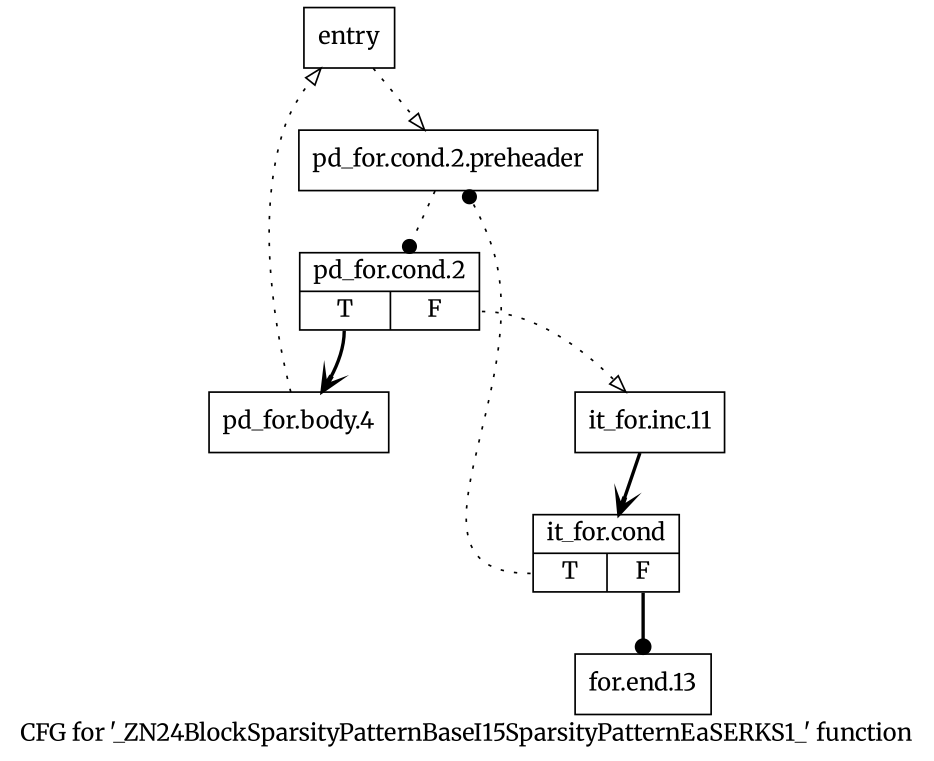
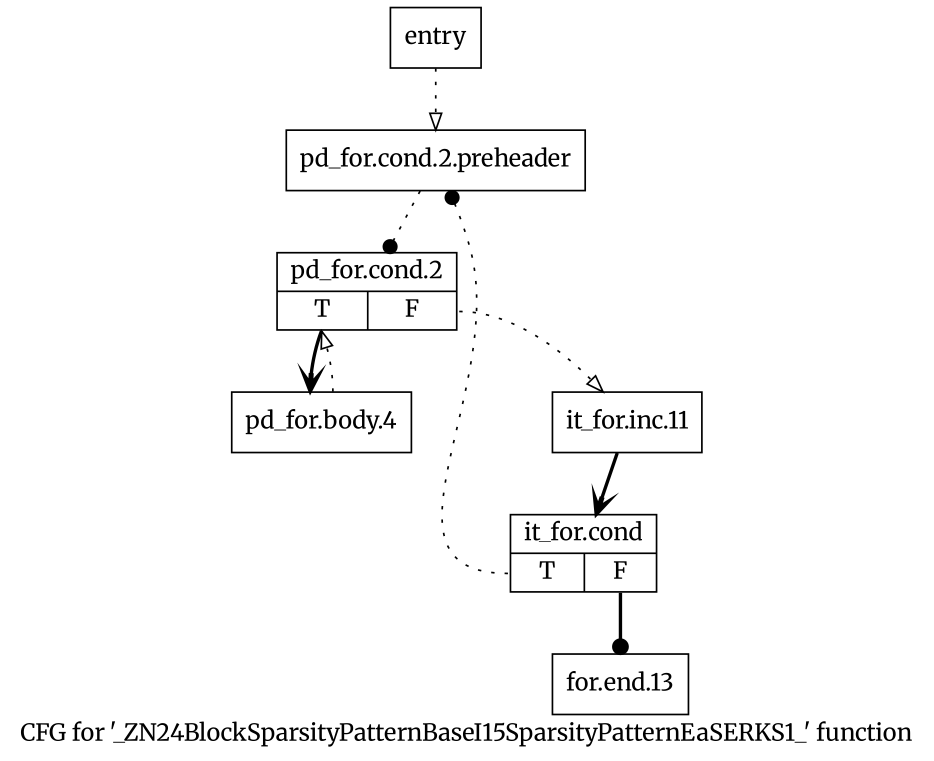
edge "pd_for.body.4" -> "entry": now "pd_for.body.4" -> "pd_for.cond.2"
